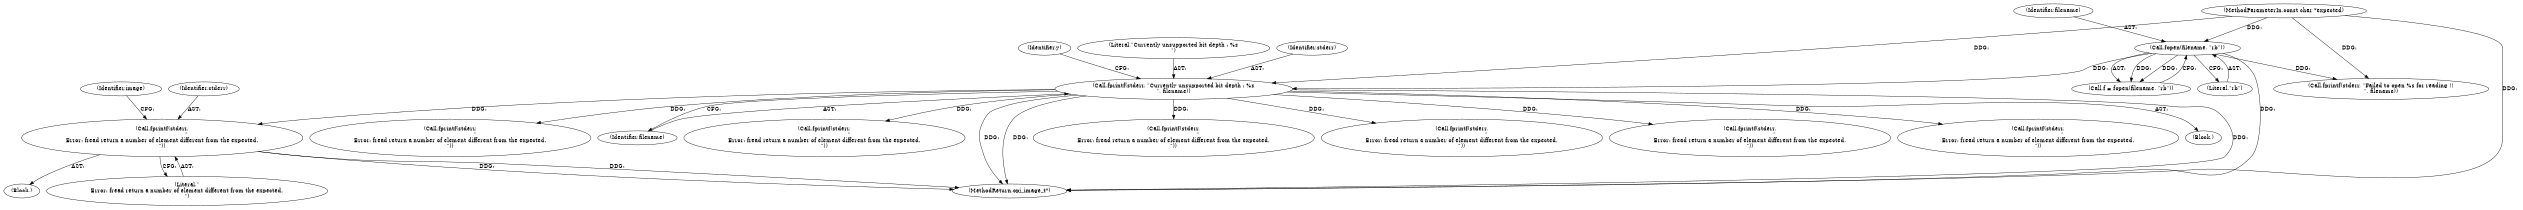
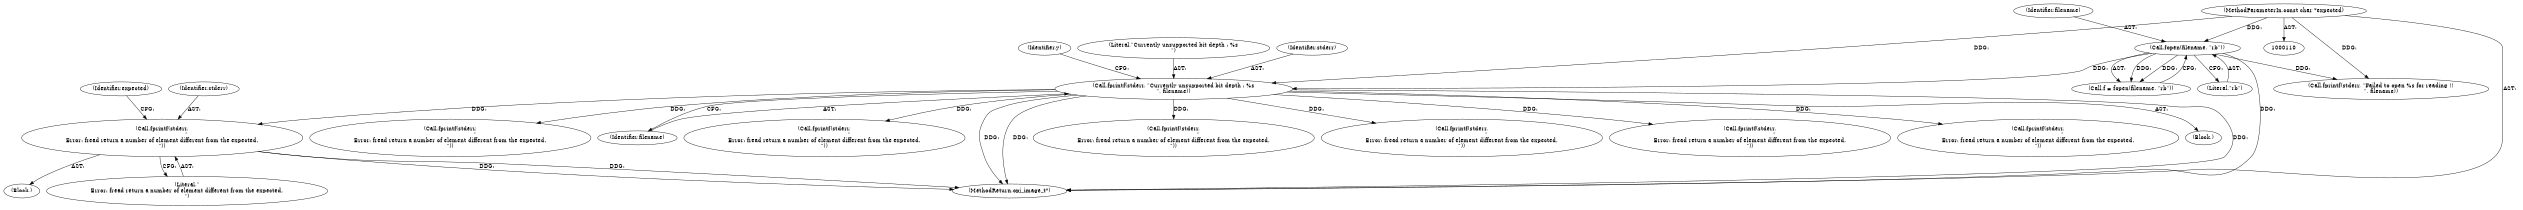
node "1000110": added
node "(Identifier,image)": label "(Identifier,image)" -> "(Identifier,expected)"
edge "(MethodParameterIn,const char *expected)" -> "(MethodReturn,opj_image_t*)": label "DDG: " -> "AST: "
